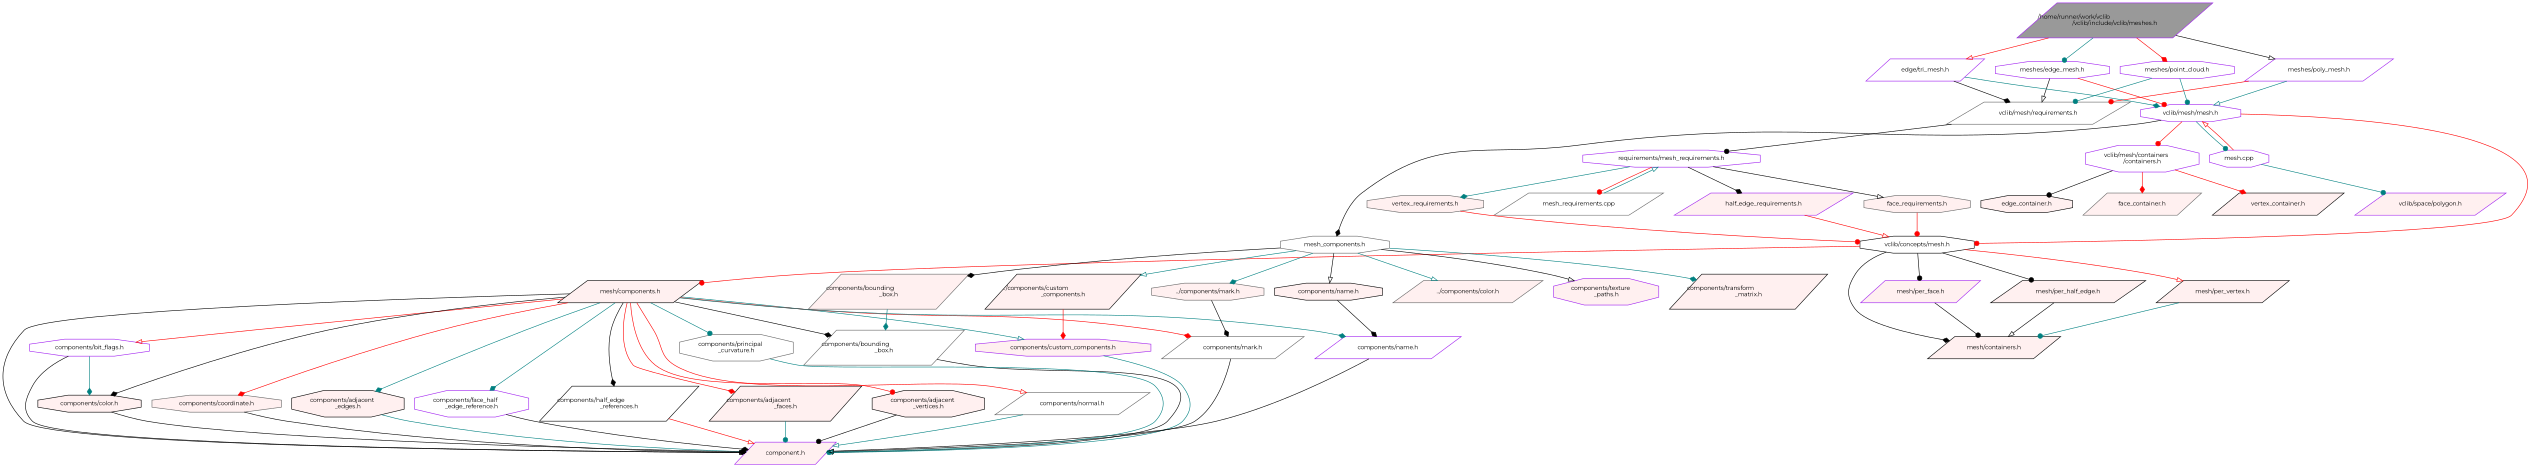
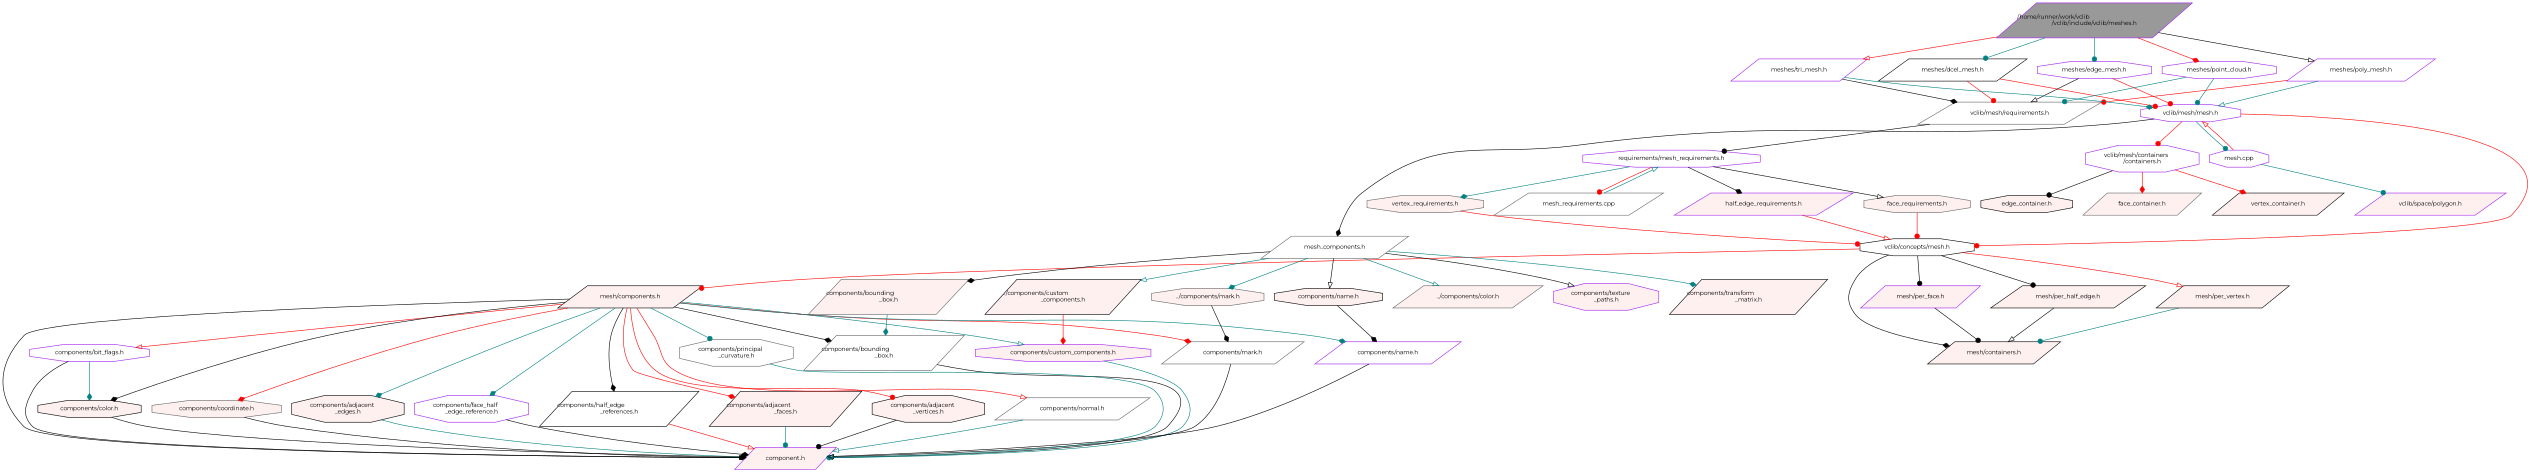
node "edge/tri_mesh.h": label "edge/tri_mesh.h" -> "meshes/tri_mesh.h"
node "meshes/dcel_mesh.h": added
node "mesh_components.h": shape octagon -> parallelogram
